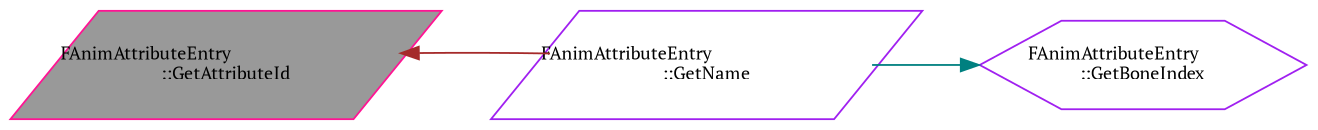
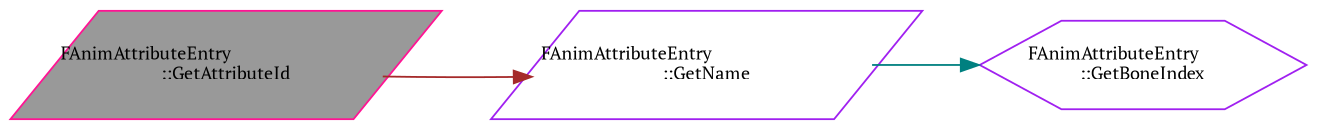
edge "FAnimAttributeEntry ::GetName" -> "FAnimAttributeEntry ::GetAttributeId": reversed
